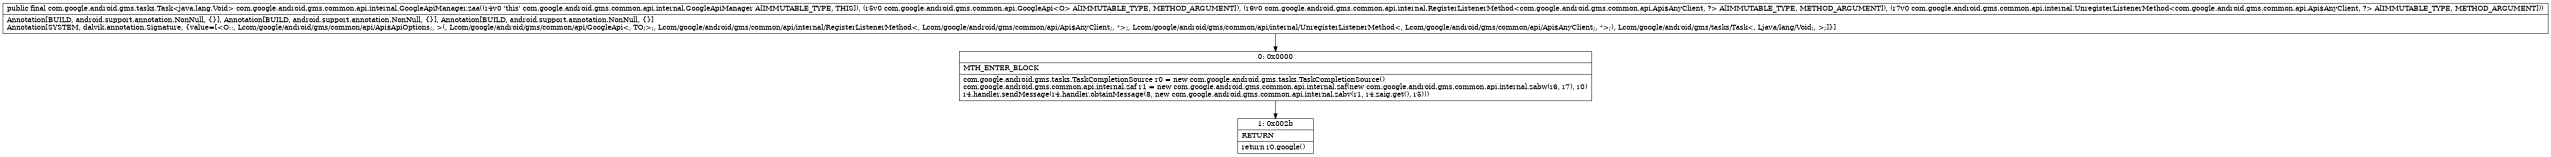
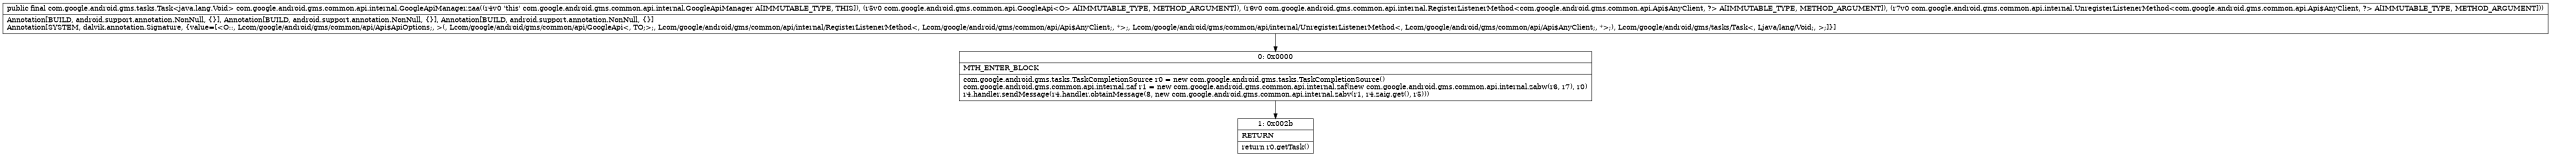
node "1: 0x002b": text "return r0.google()" -> "return r0.getTask()"
